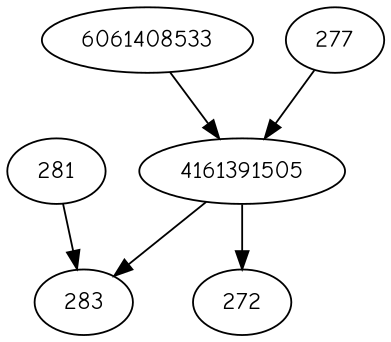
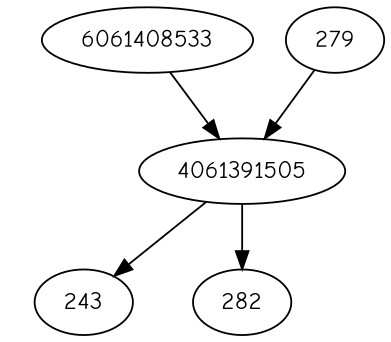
node "277": label "277" -> "279"
node "281": removed
node "4161391505": label "4161391505" -> "4061391505"
node "283": label "283" -> "243"
node "272": label "272" -> "282"
